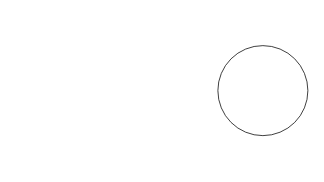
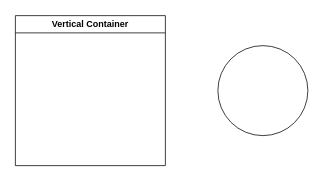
node "Vertical Container": added
